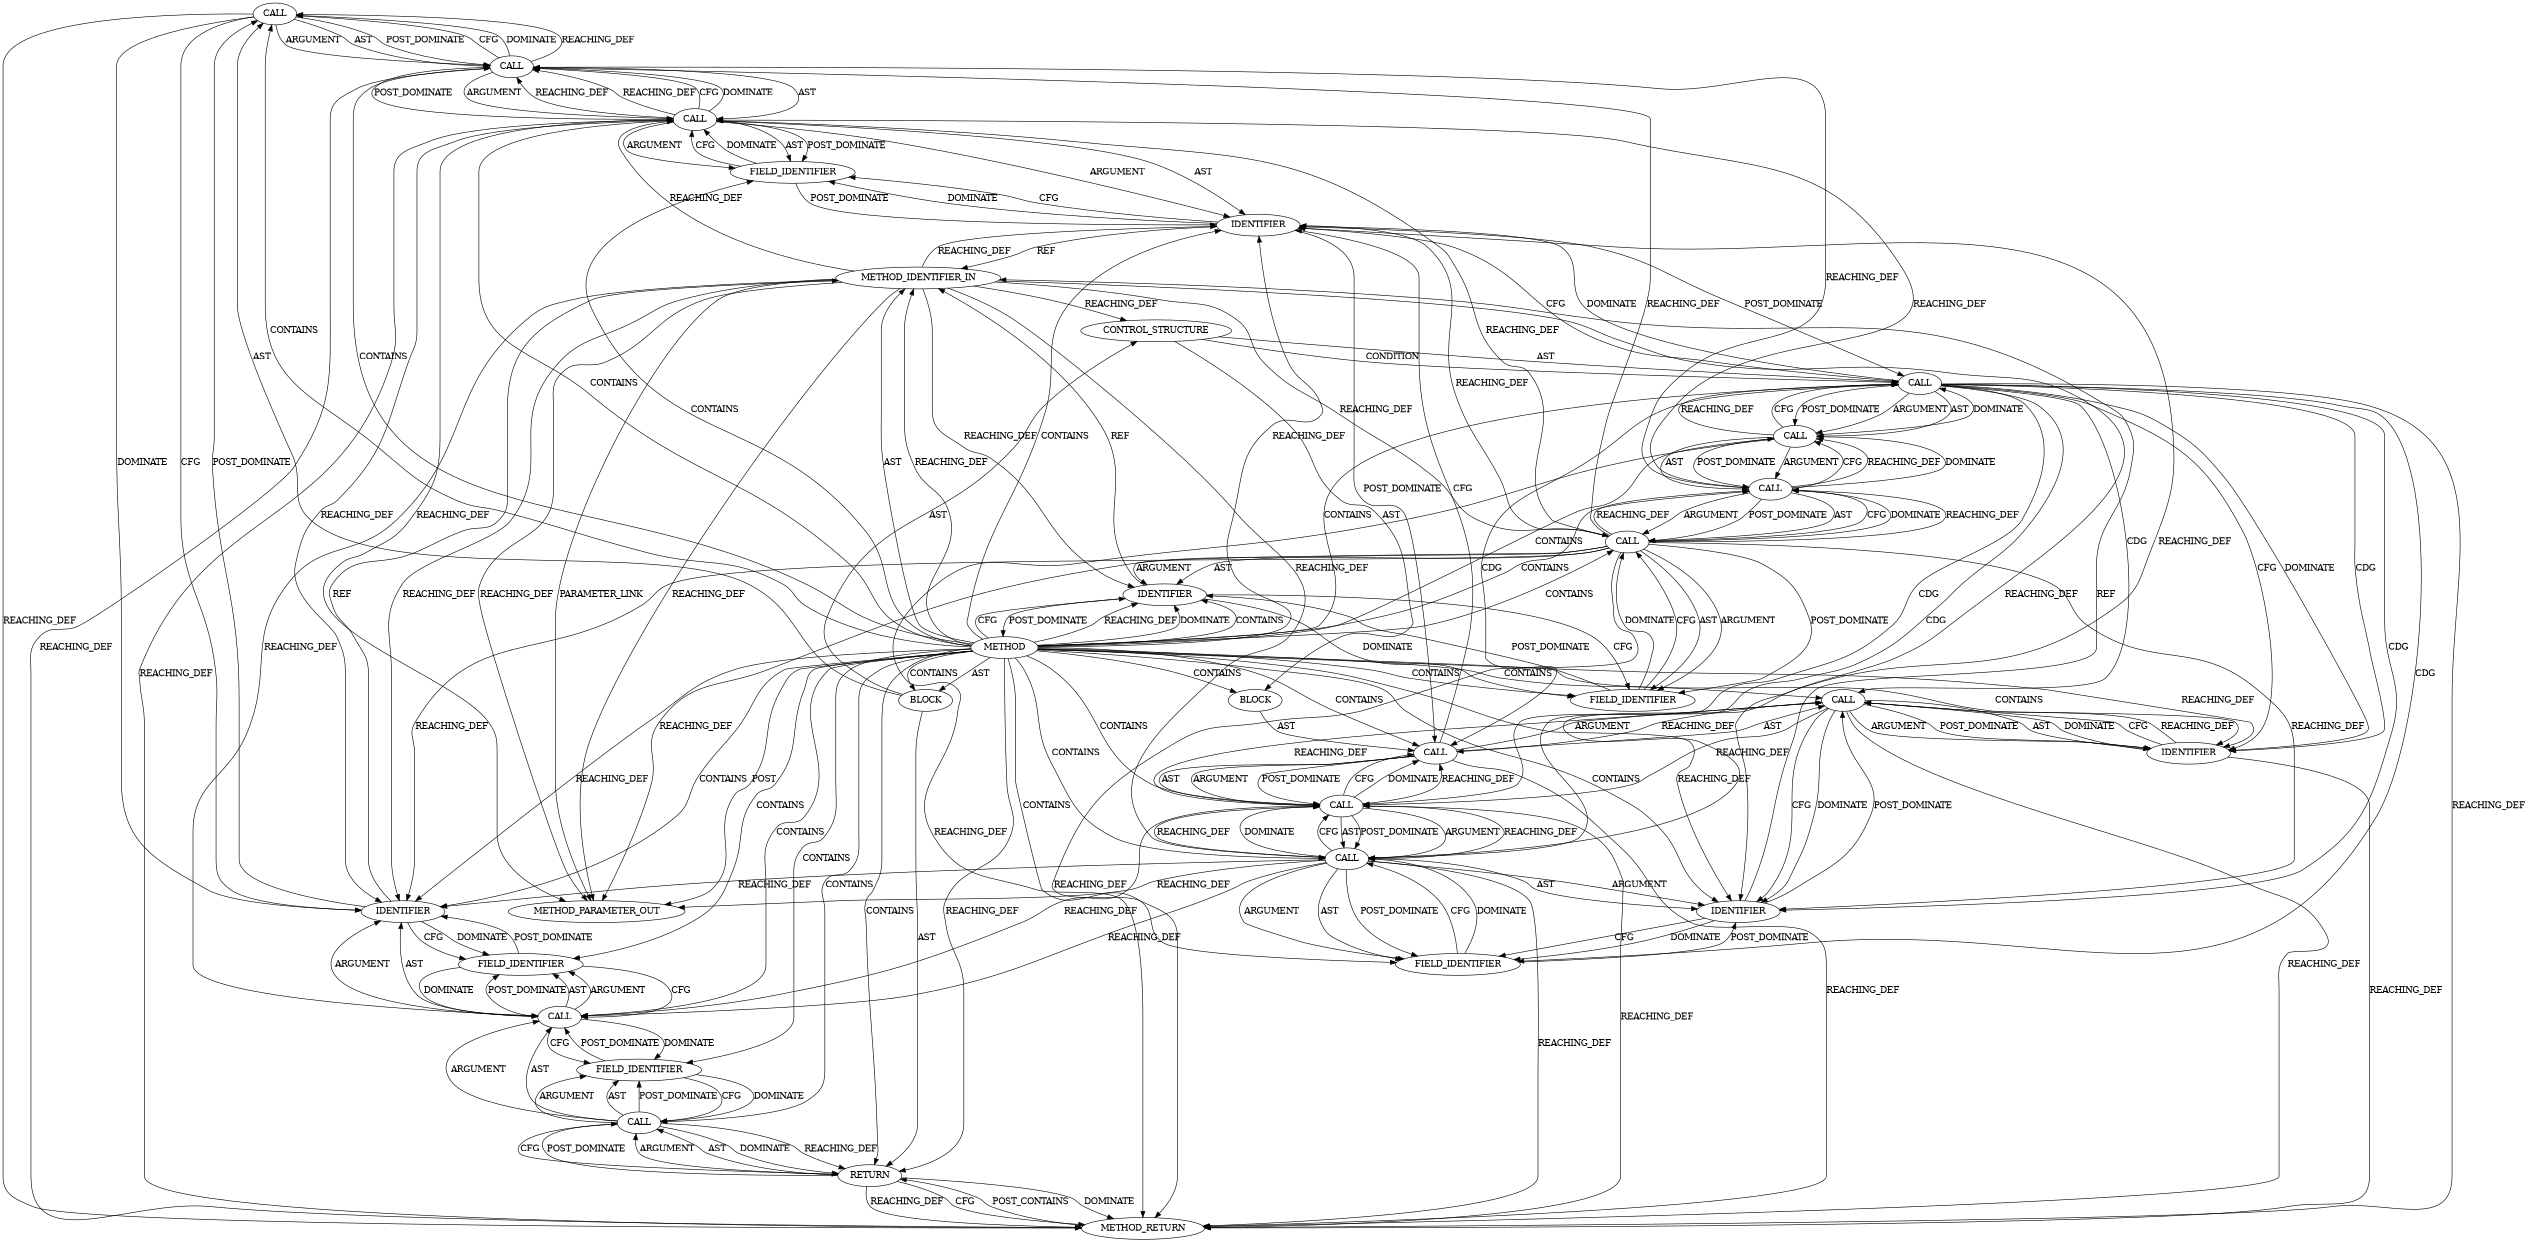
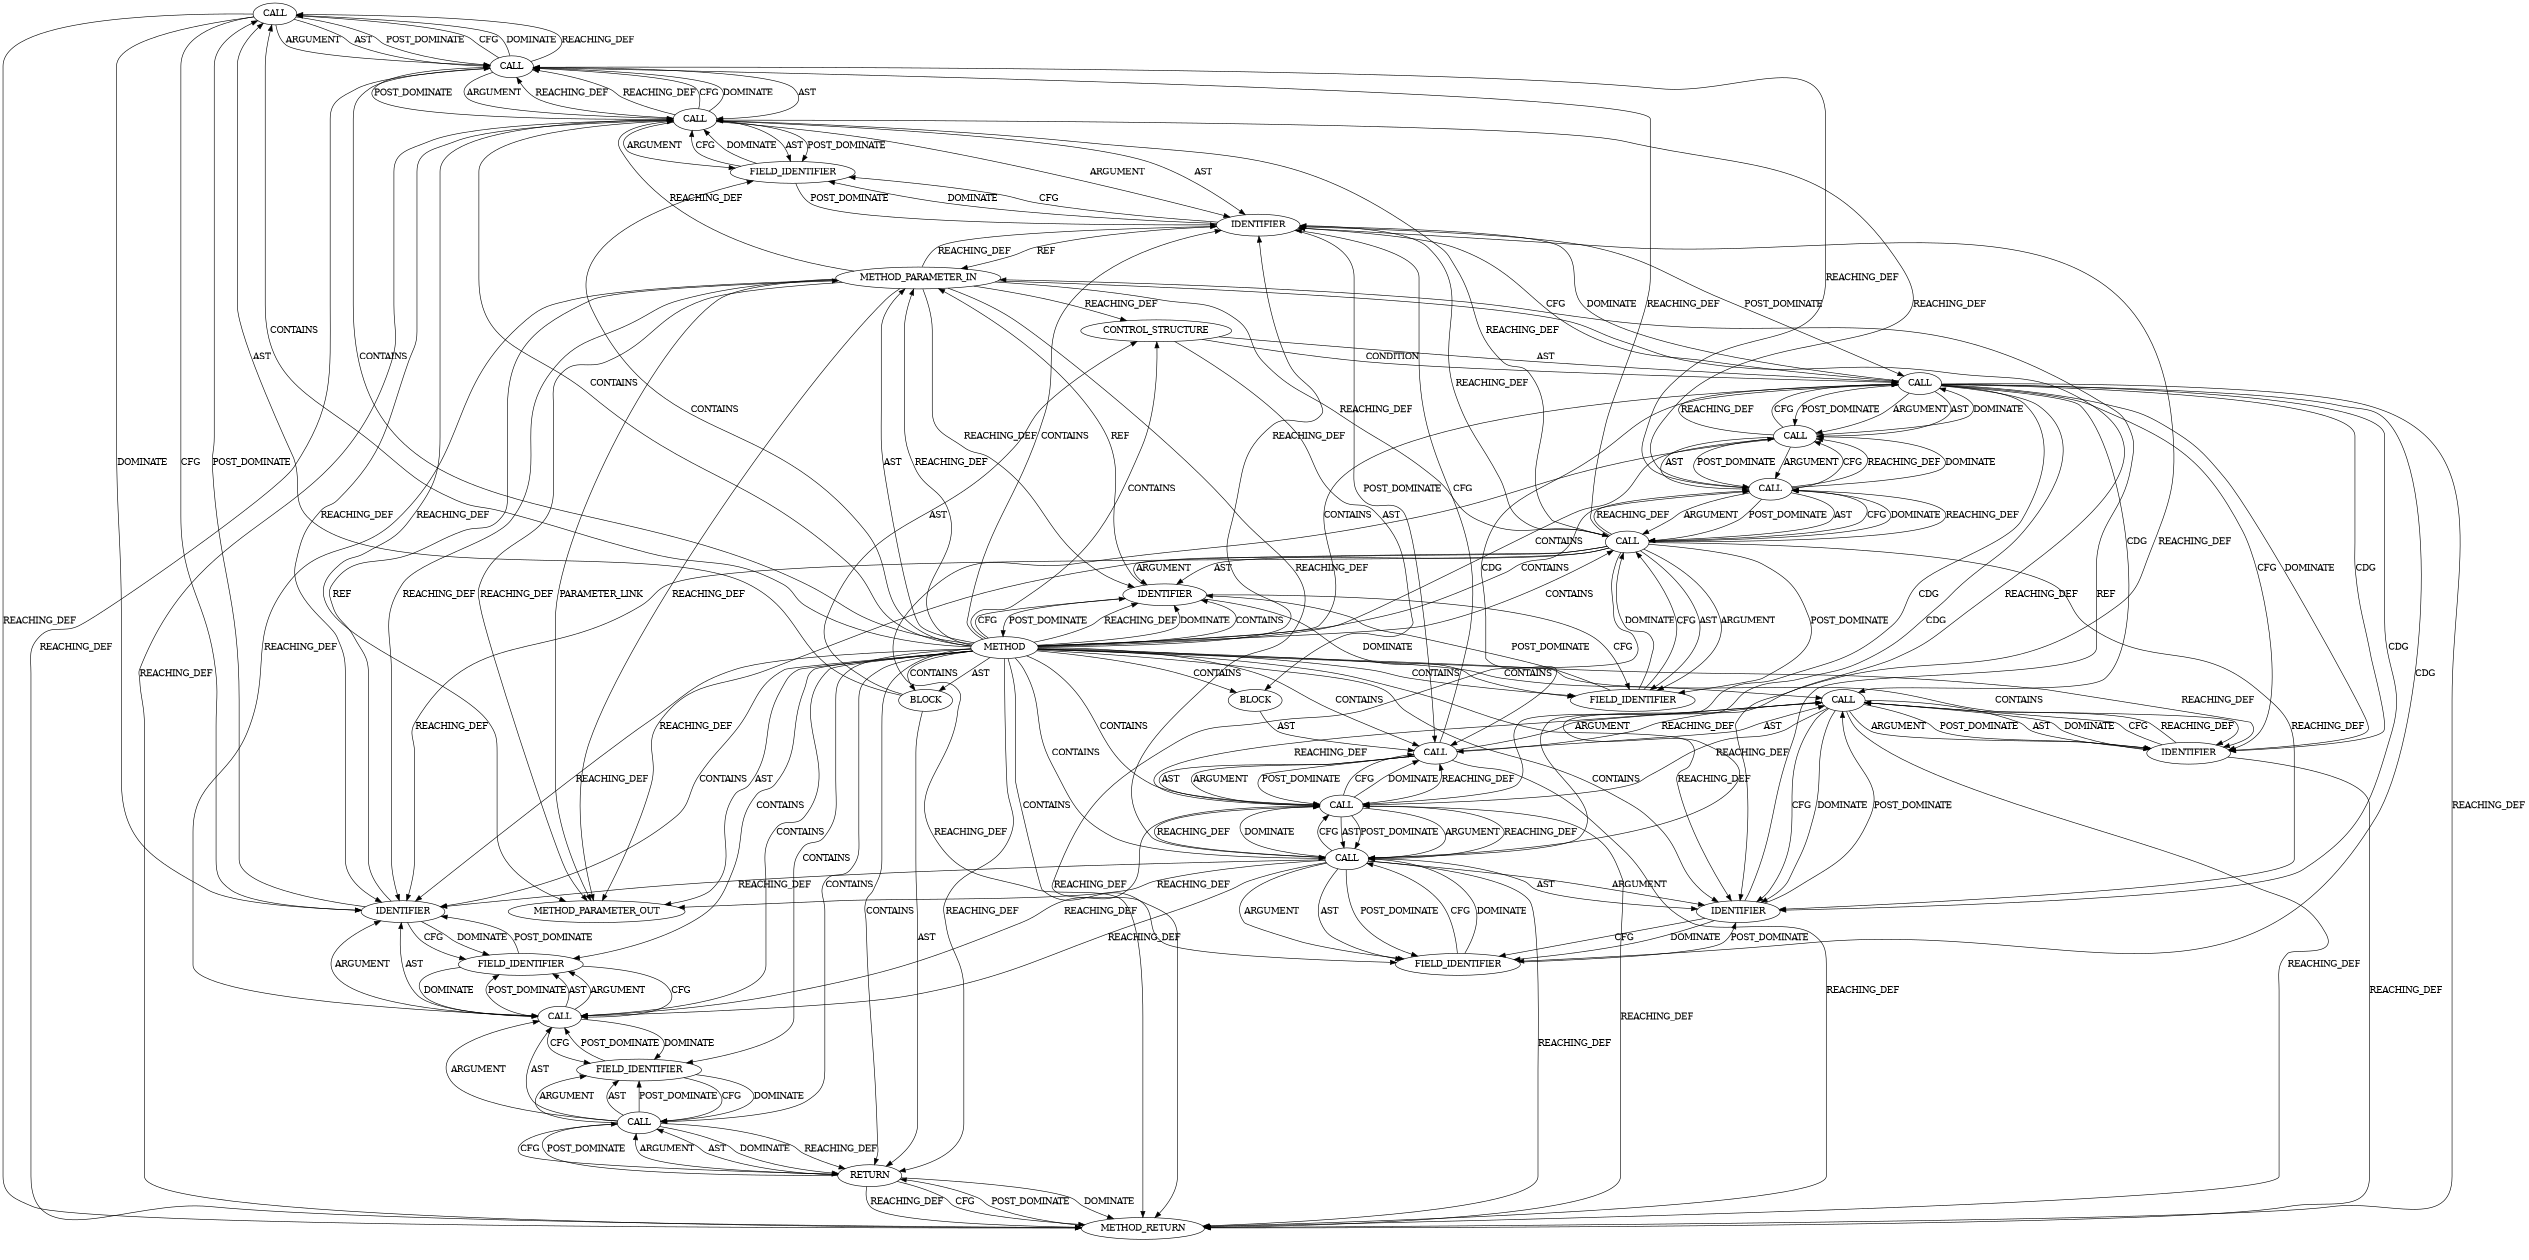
node "METHOD_IDENTIFIER_IN": label "METHOD_IDENTIFIER_IN" -> "METHOD_PARAMETER_IN"
edge "METHOD" -> "CONTROL_STRUCTURE": added, label "CONTAINS"
edge "METHOD" -> "METHOD_PARAMETER_OUT": label "POST" -> "AST"
edge "METHOD_RETURN" -> "RETURN": label "POST_CONTAINS" -> "POST_DOMINATE"
